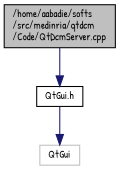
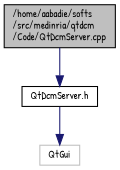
node "QtGui.h": label "QtGui.h" -> "QtDcmServer.h"
